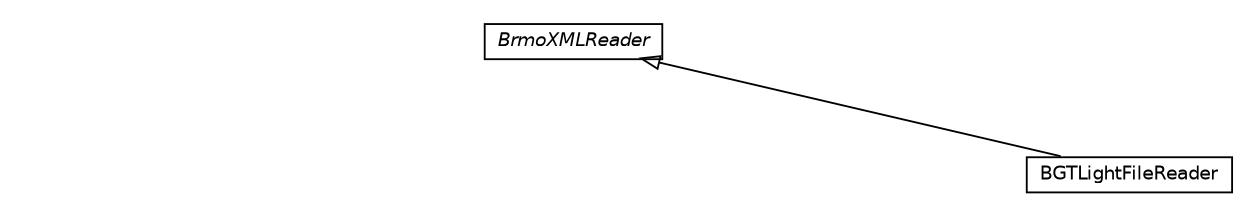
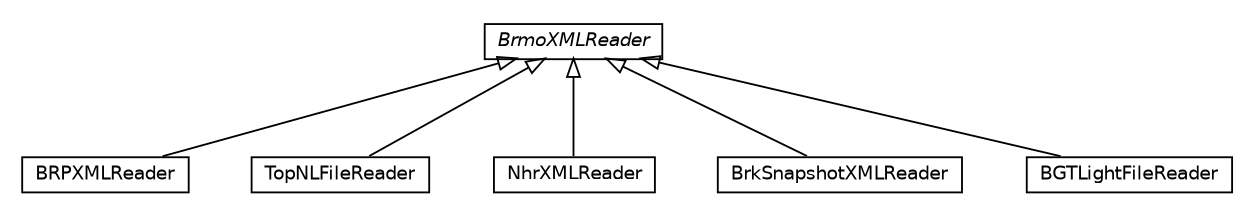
node "BRPXMLReader": added
node "TopNLFileReader": added
node "NhrXMLReader": added
node "BrkSnapshotXMLReader": added
